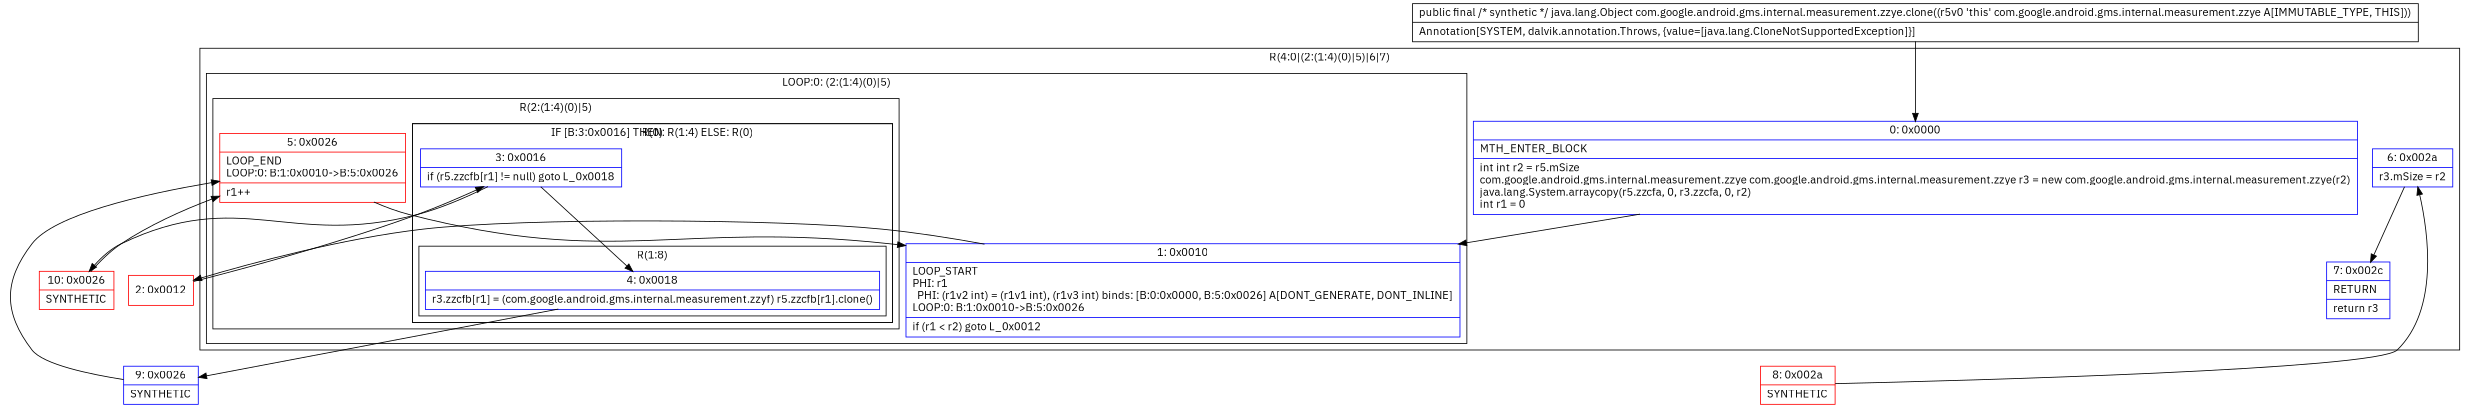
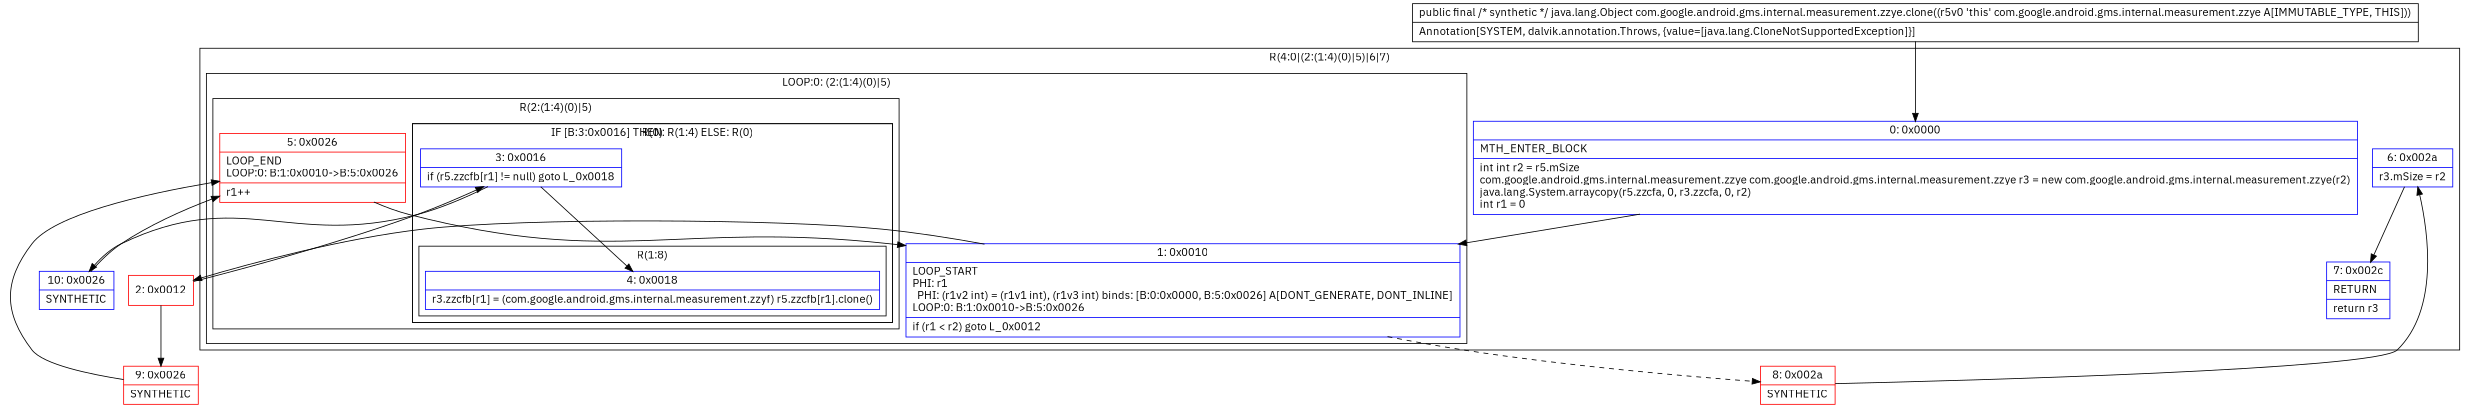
node "10: 0x0026": color red -> blue
edge "4: 0x0018" -> "9: 0x0026": now "2: 0x0012" -> "9: 0x0026"
edge "1: 0x0010" -> "8: 0x002a": added
node "9: 0x0026": color blue -> red
